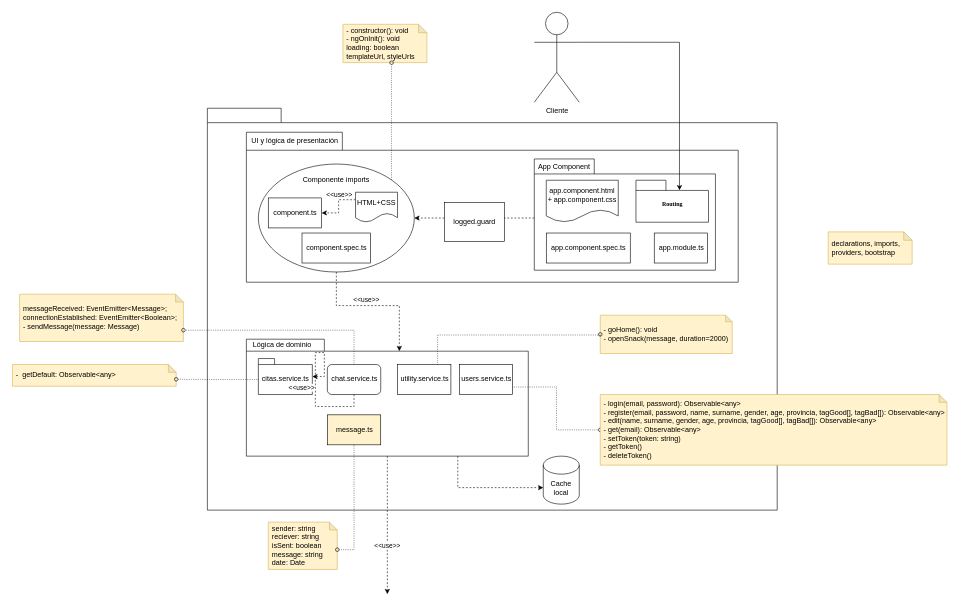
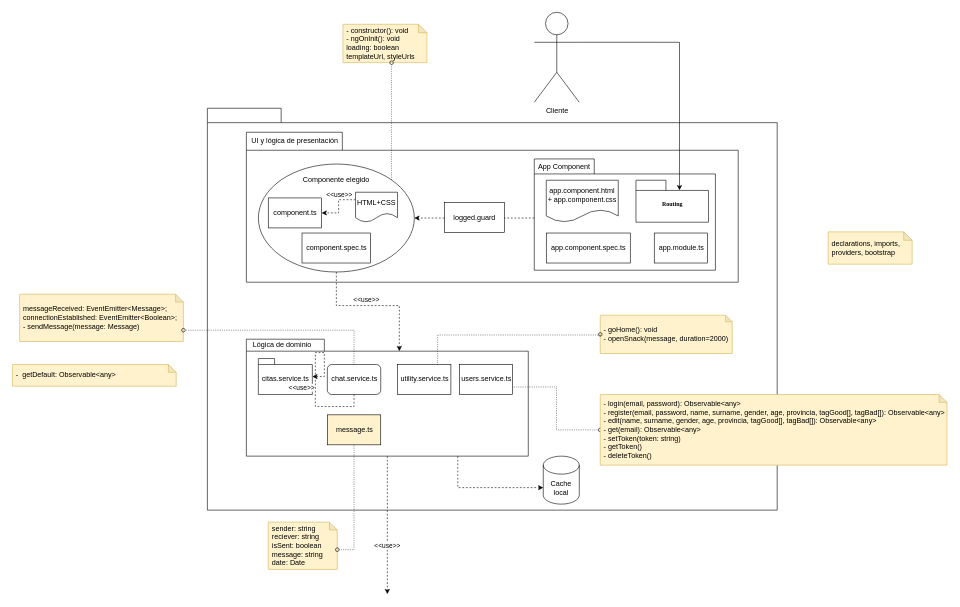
node "Componente imports": label "Componente imports" -> "Componente elegido"
node "logged.guard": size 60x39 -> 60x30
edge "citas.service.ts" -> "- getDefault: Observable<any>": removed
